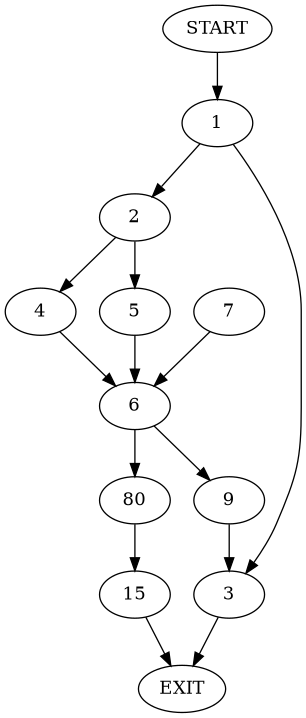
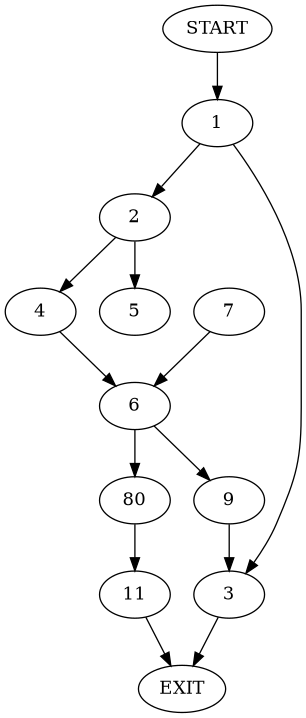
edge "5" -> "6": removed
node "15": label "15" -> "11"
